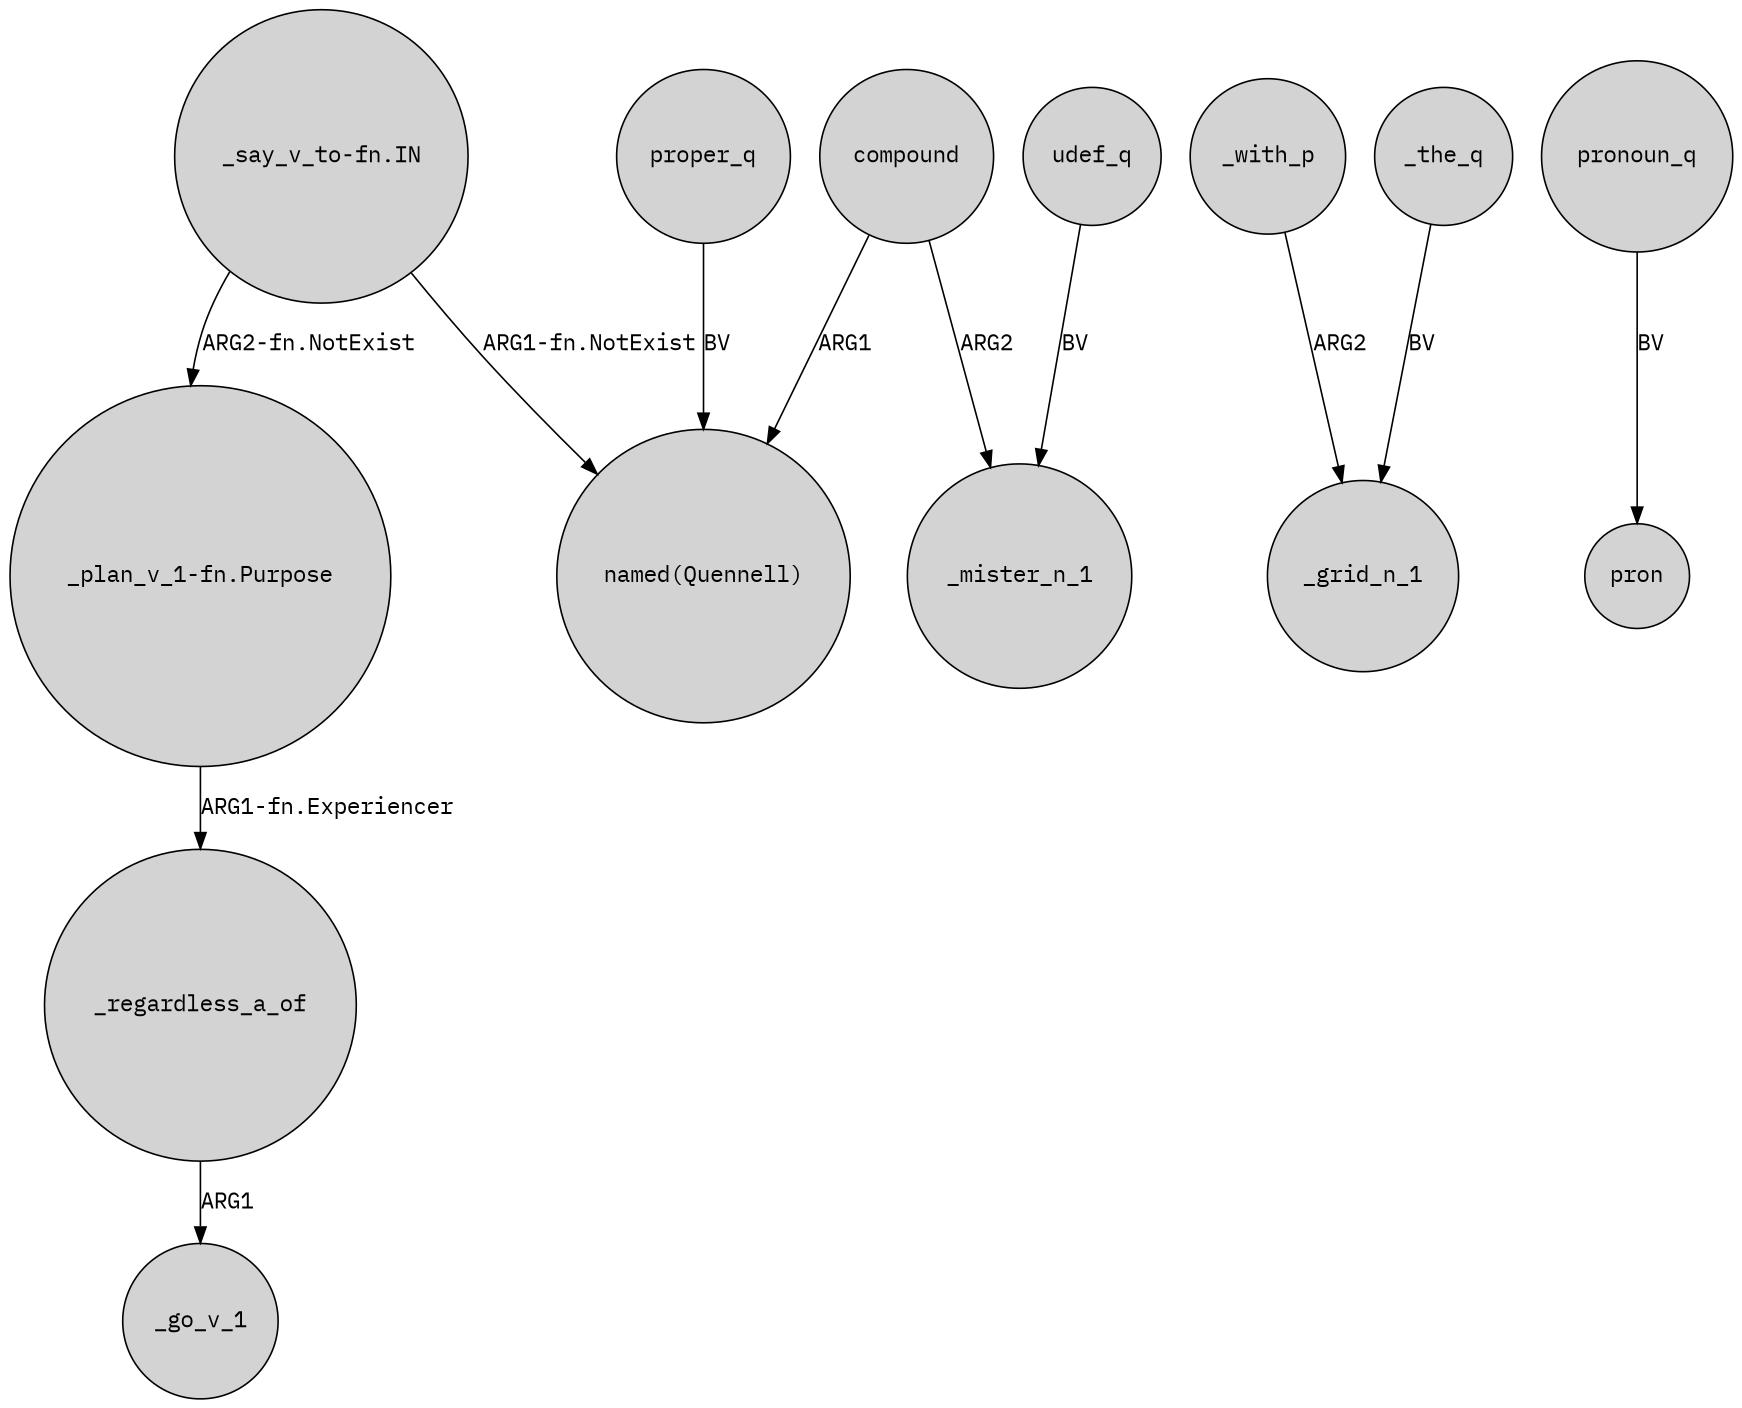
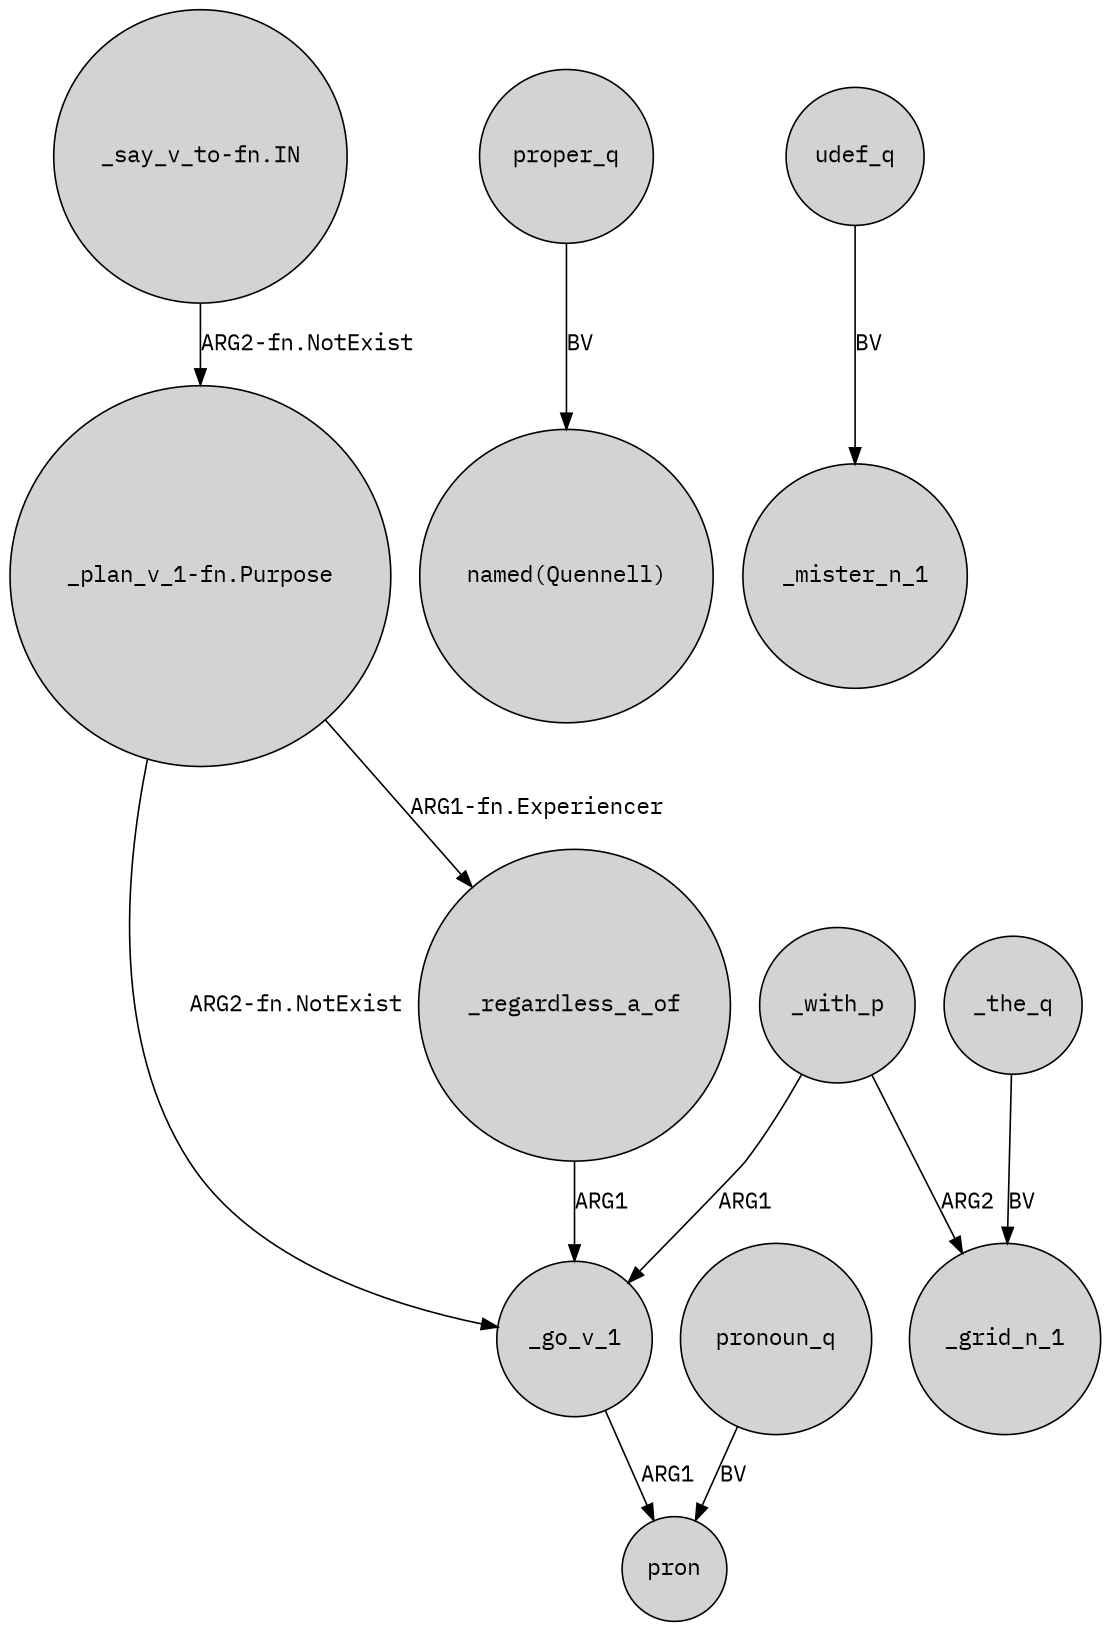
node "compound": removed
edge "_say_v_to-fn.IN" -> "named(Quennell)": removed, label "ARG1-fn.NotExist"
edge "_plan_v_1-fn.Purpose" -> "_go_v_1": added, label "ARG2-fn.NotExist"
edge "_with_p" -> "_go_v_1": added, label "ARG1"
edge "_go_v_1" -> "pron": added, label "ARG1"
